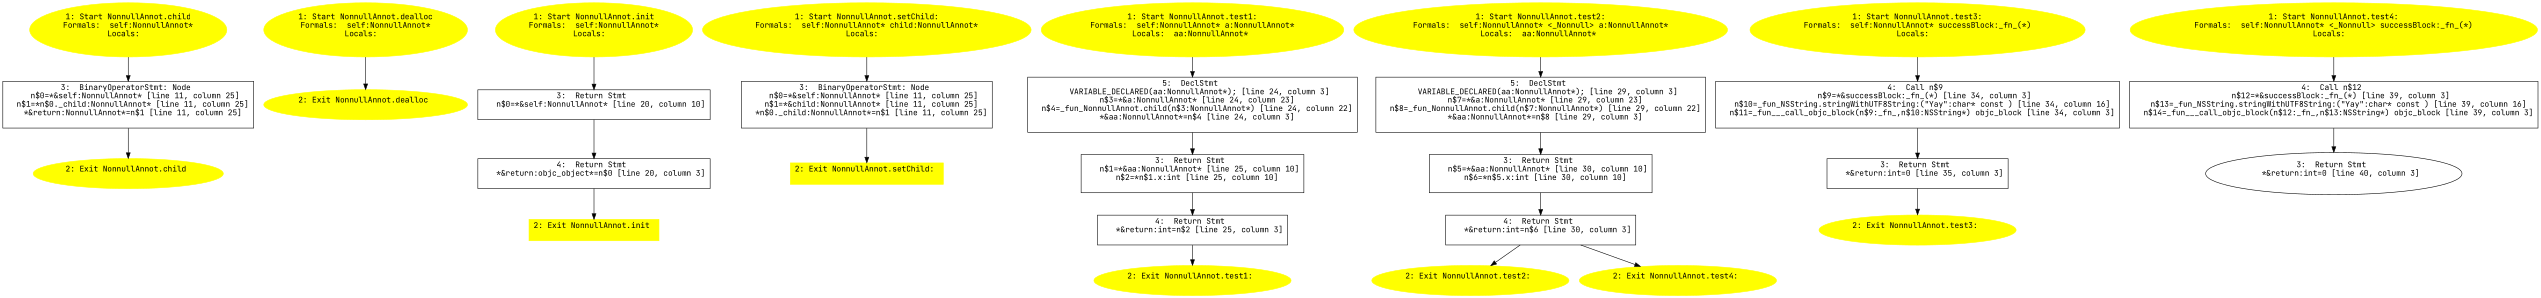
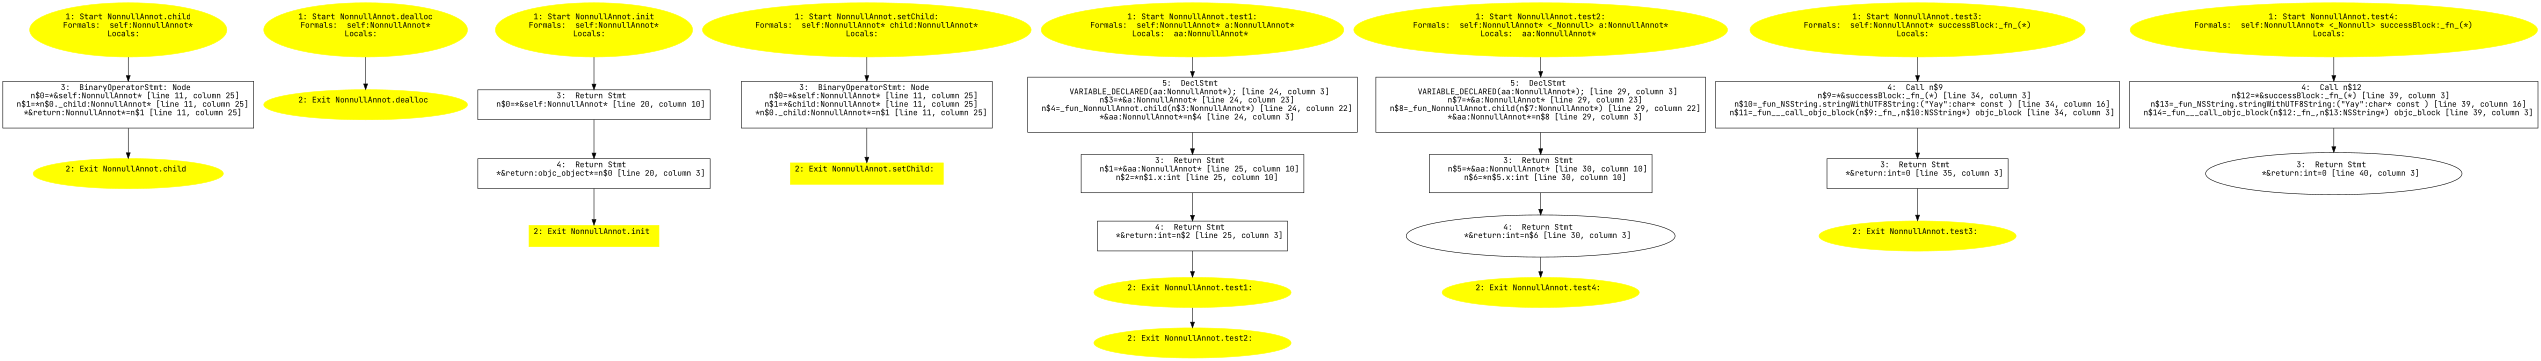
node "4:  Return Stmt *&return:int=n$6 [line 30, column 3]": shape box -> ellipse
edge "4:  Return Stmt *&return:int=n$6 [line 30, column 3]" -> "2: Exit NonnullAnnot.test2:": now "2: Exit NonnullAnnot.test1:" -> "2: Exit NonnullAnnot.test2:"
